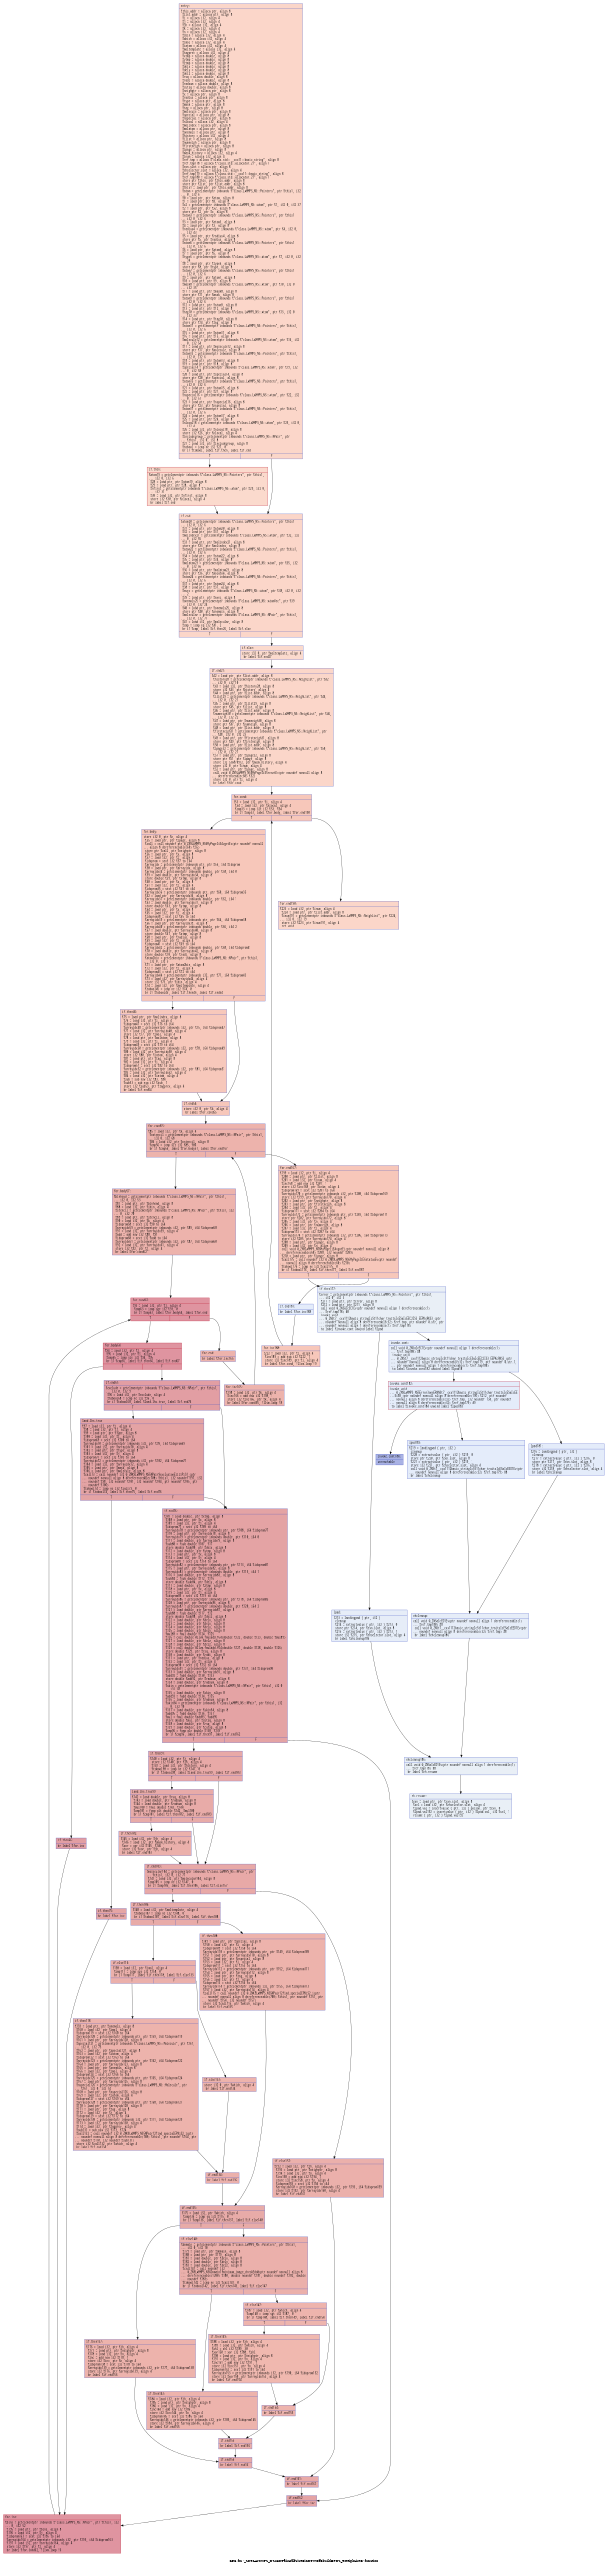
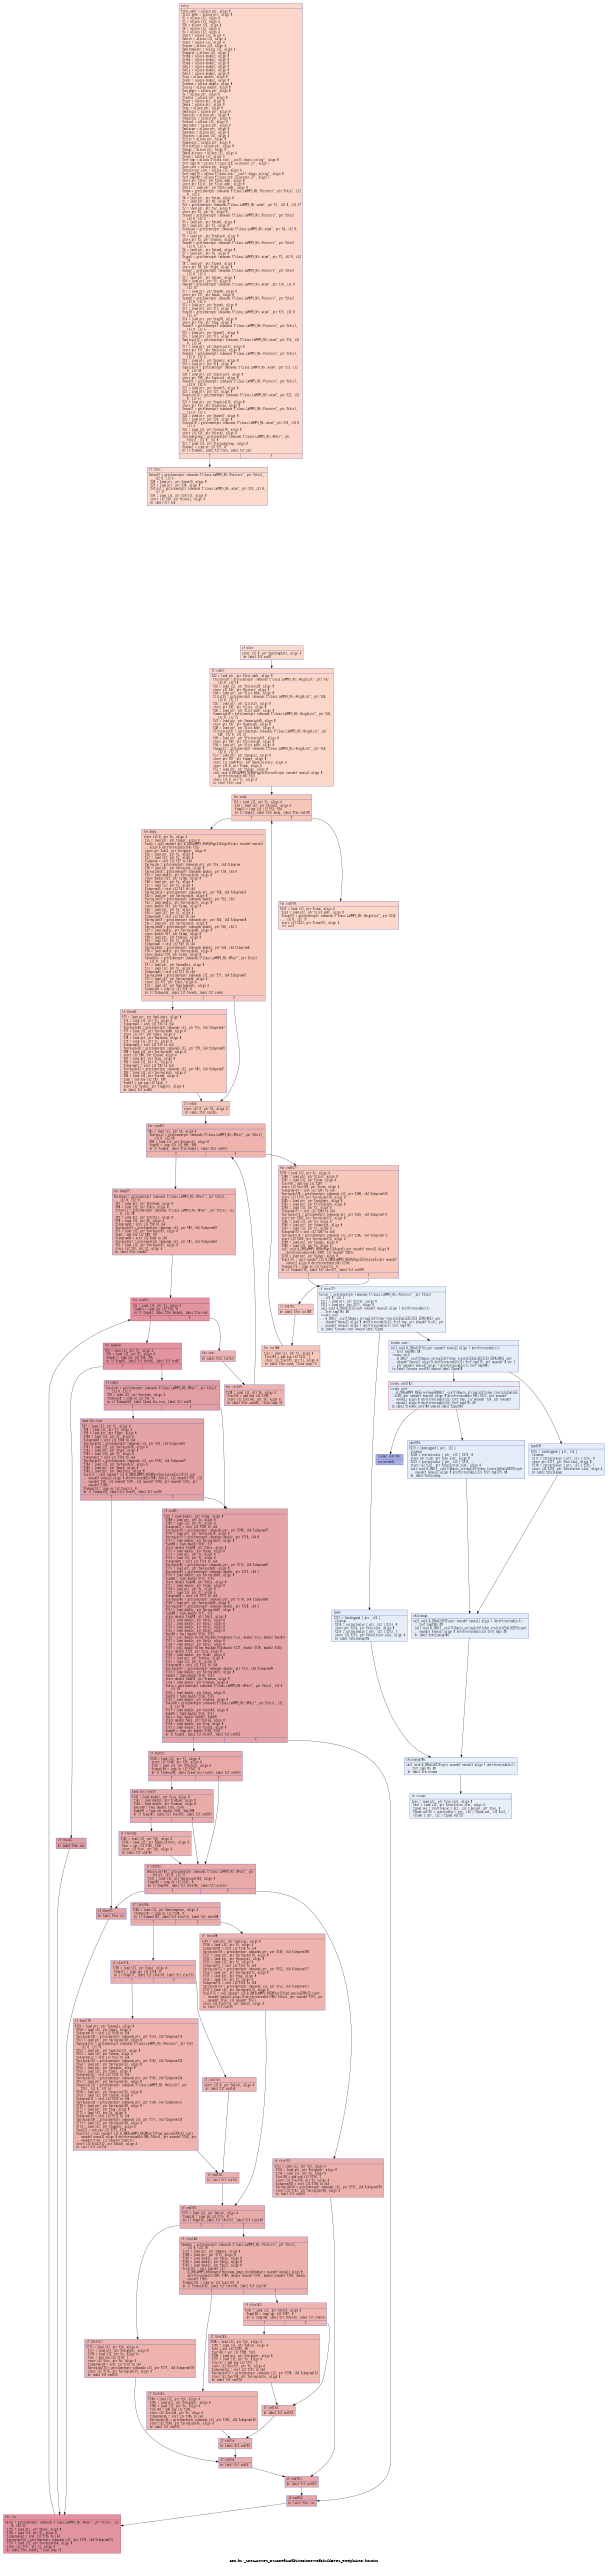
node "if.then:": color #b70d28ff -> #3d50c3ff
node "if.end:": removed
node "if.end187:": fillcolor #c1d4f470 -> #ec7f6370
edge "if.end103:" -> "if.then106:": now "if.end103:" -> "if.then75:"
